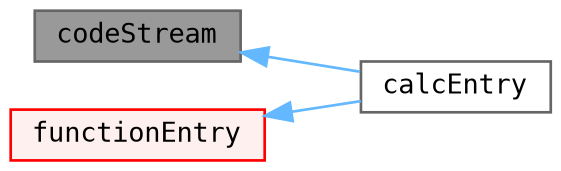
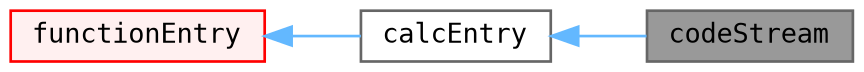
edge "calcEntry" -> "codeStream": reversed
